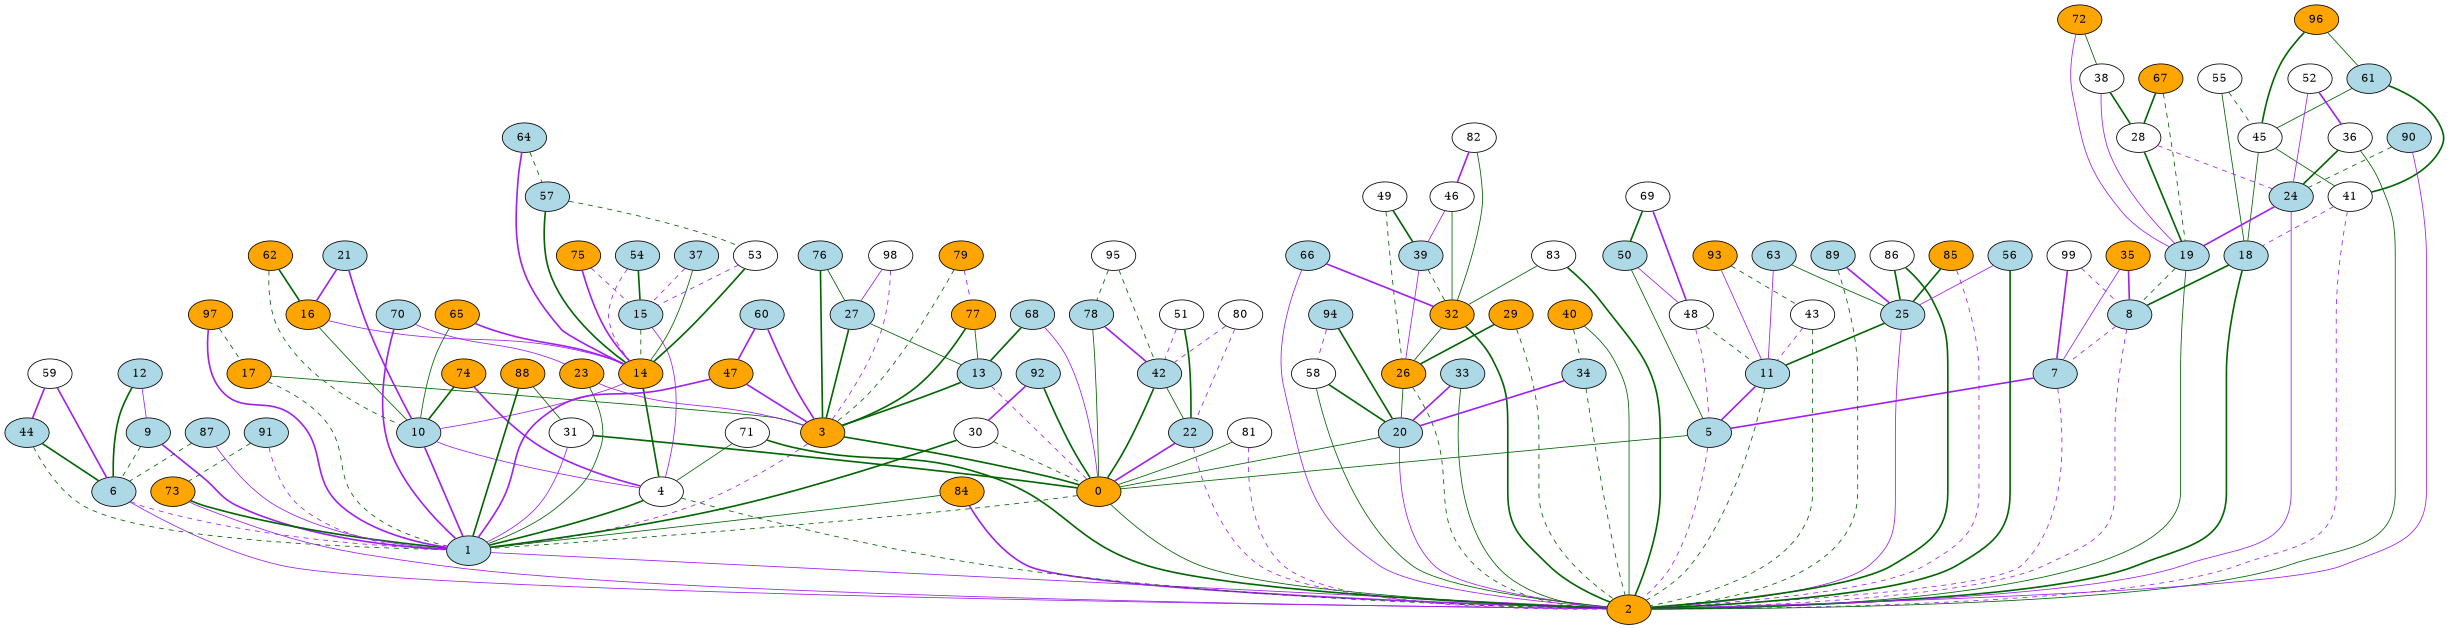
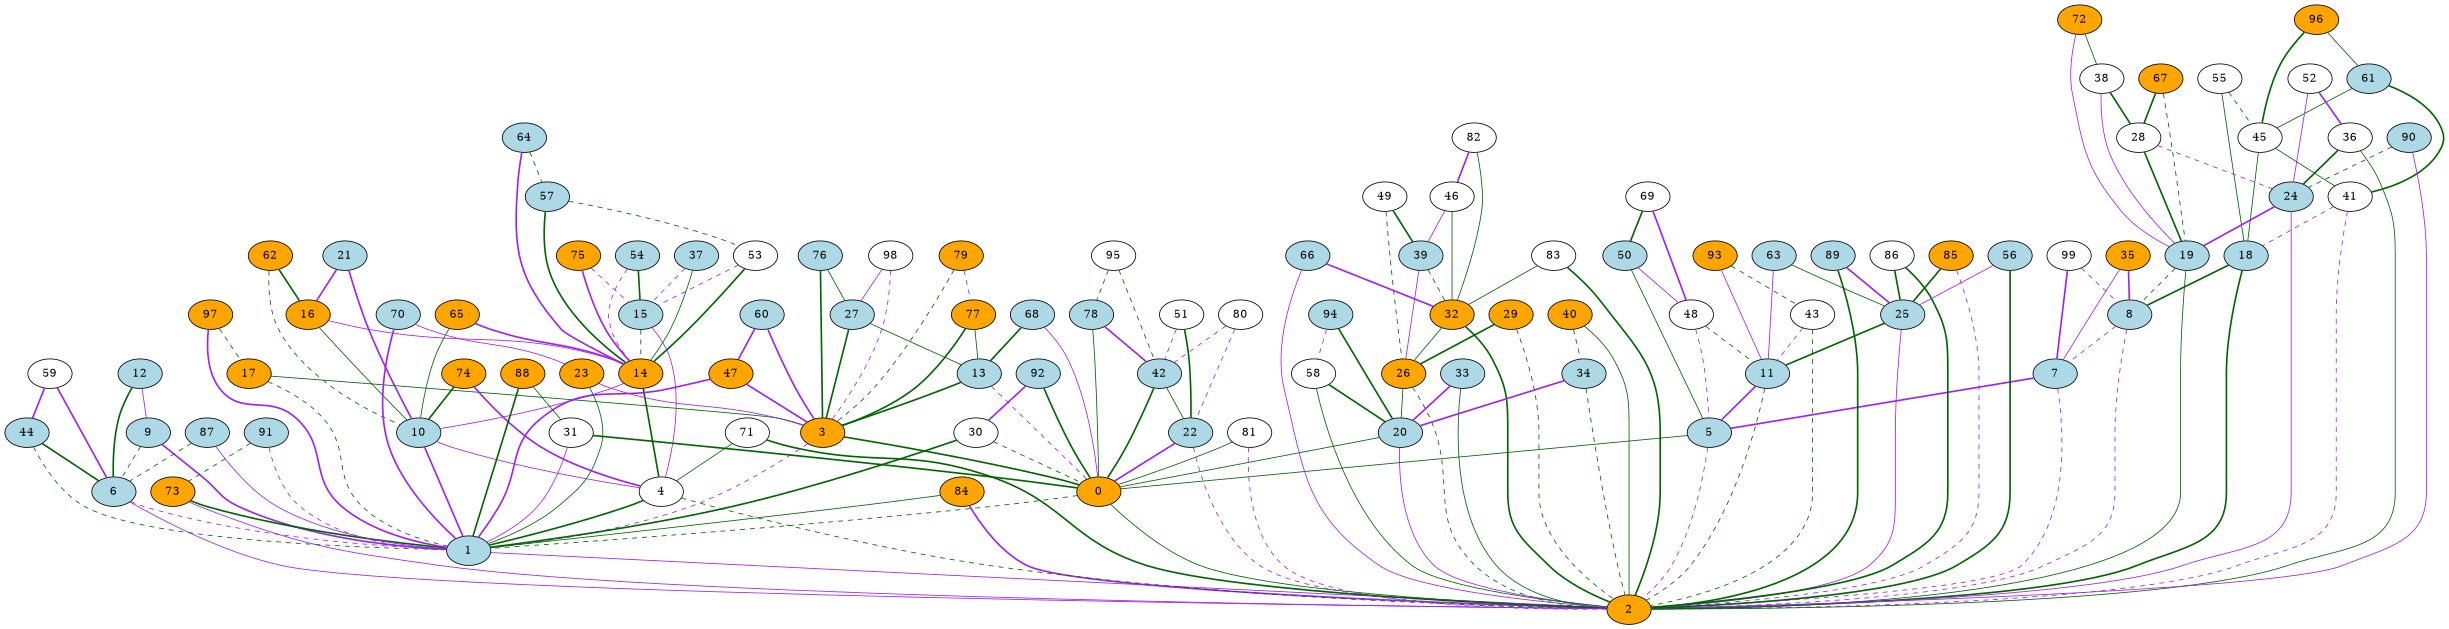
edge "89" -- "2": style dashed -> bold
